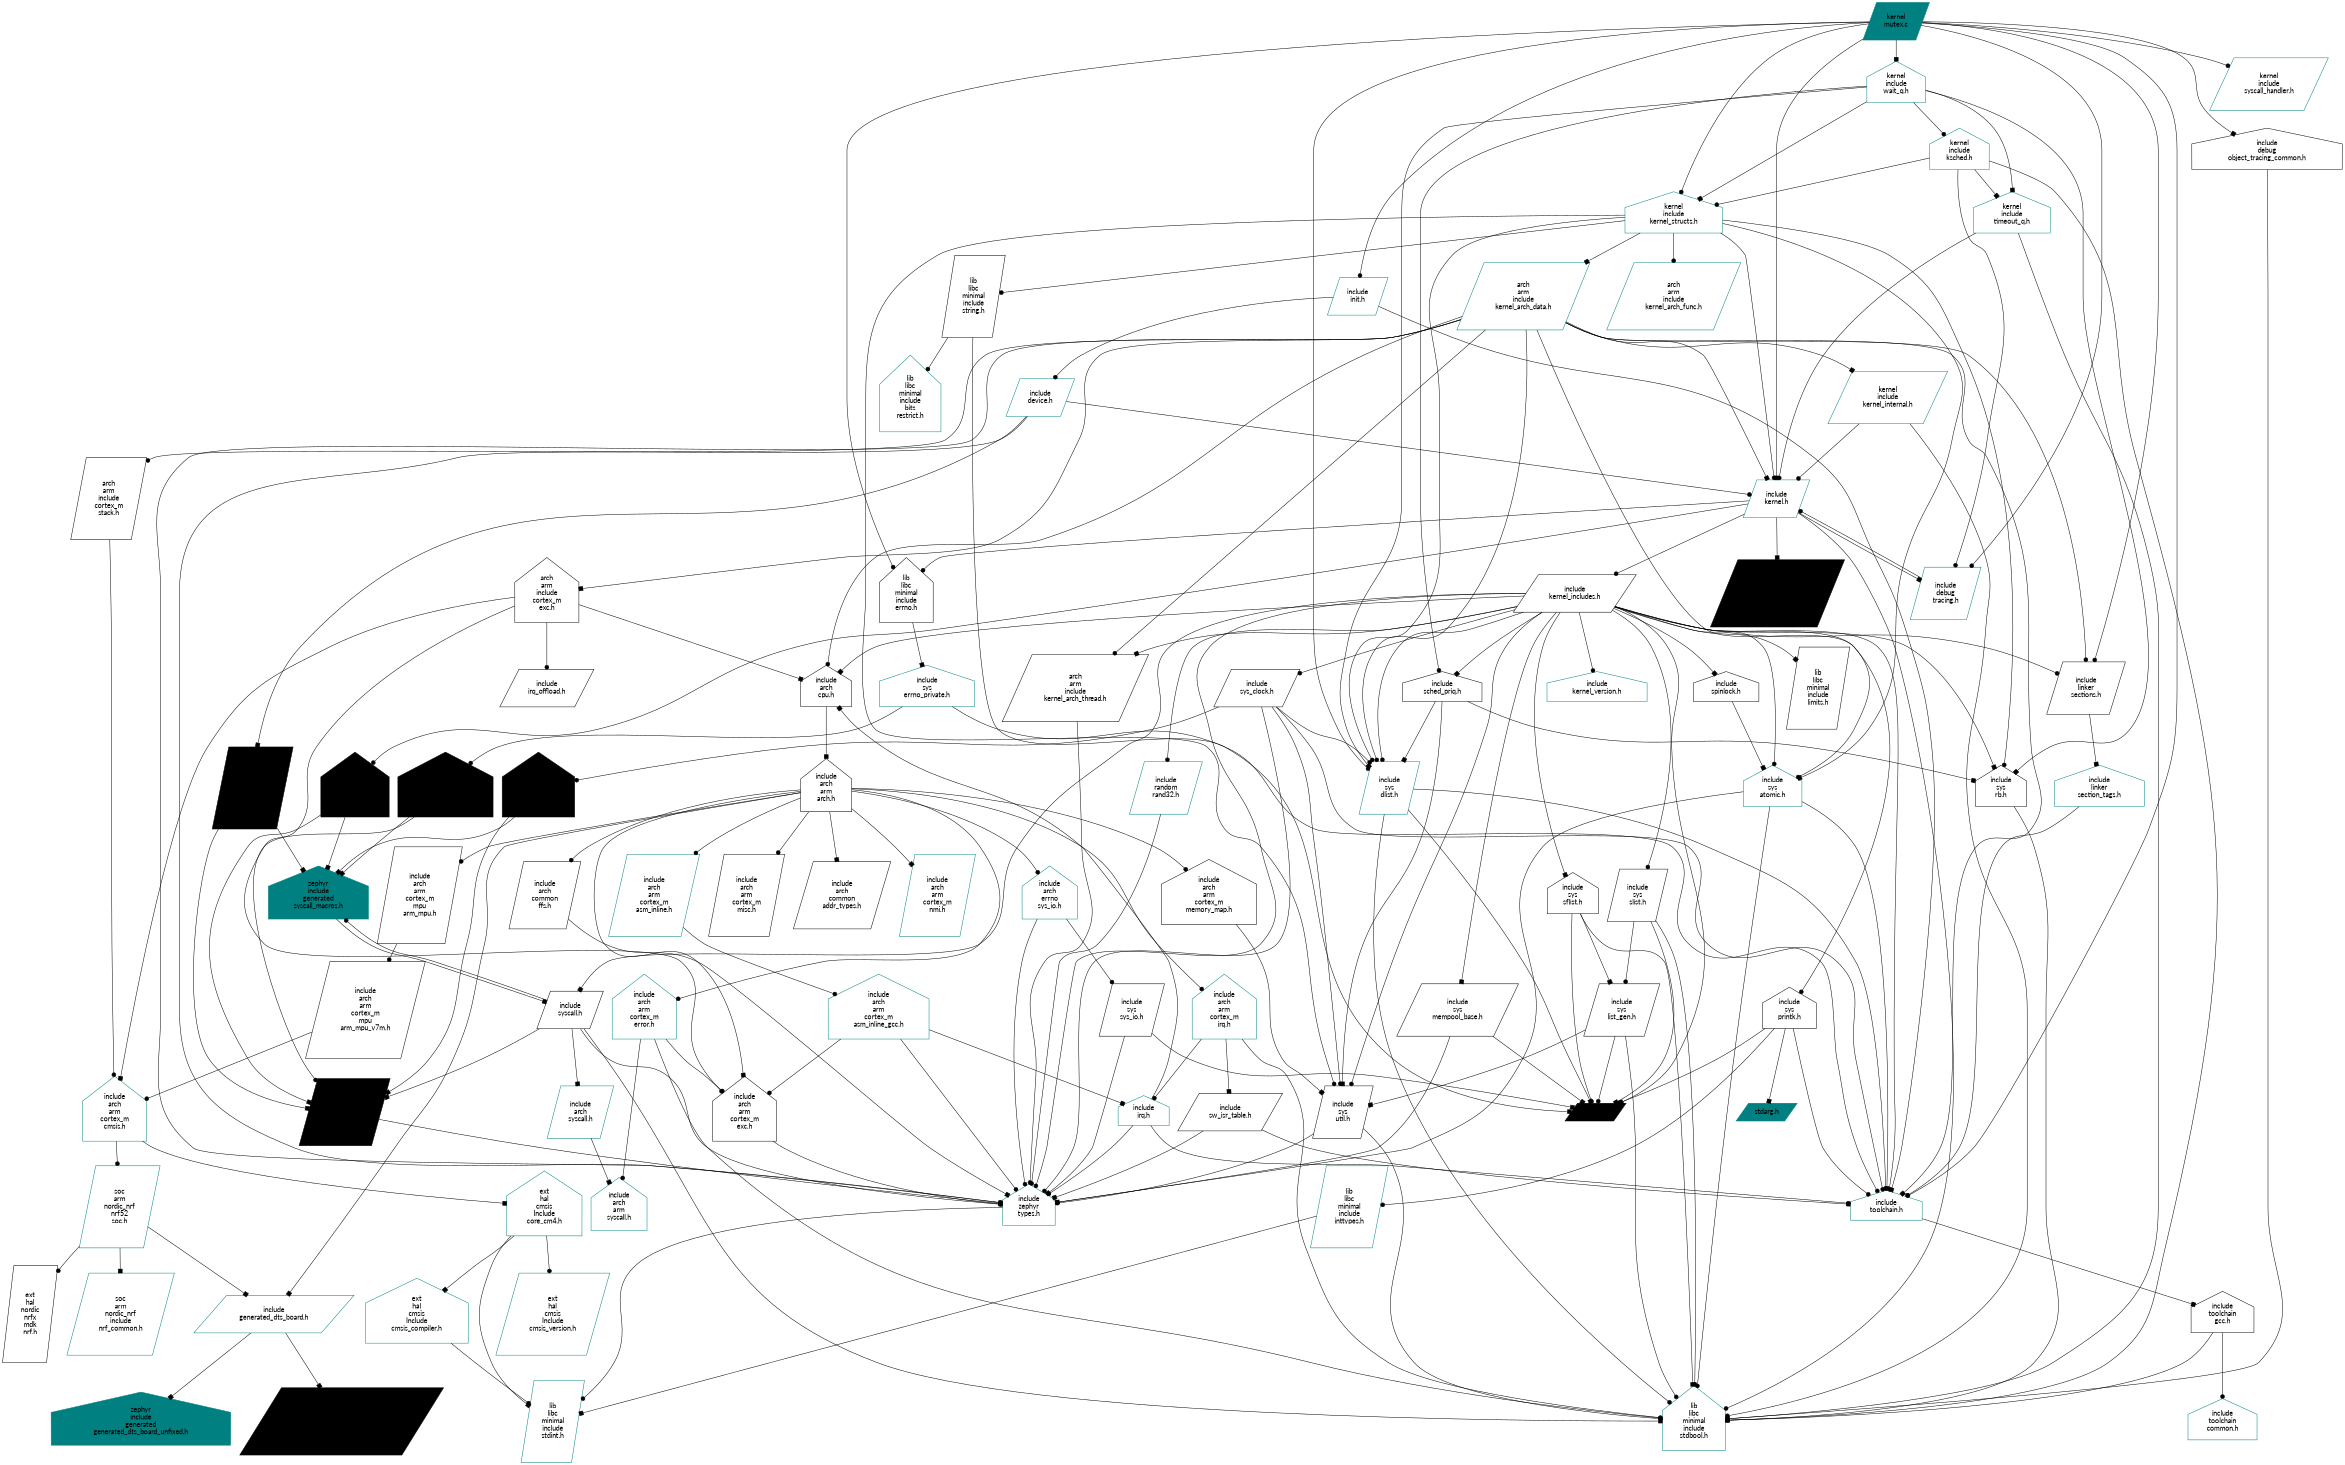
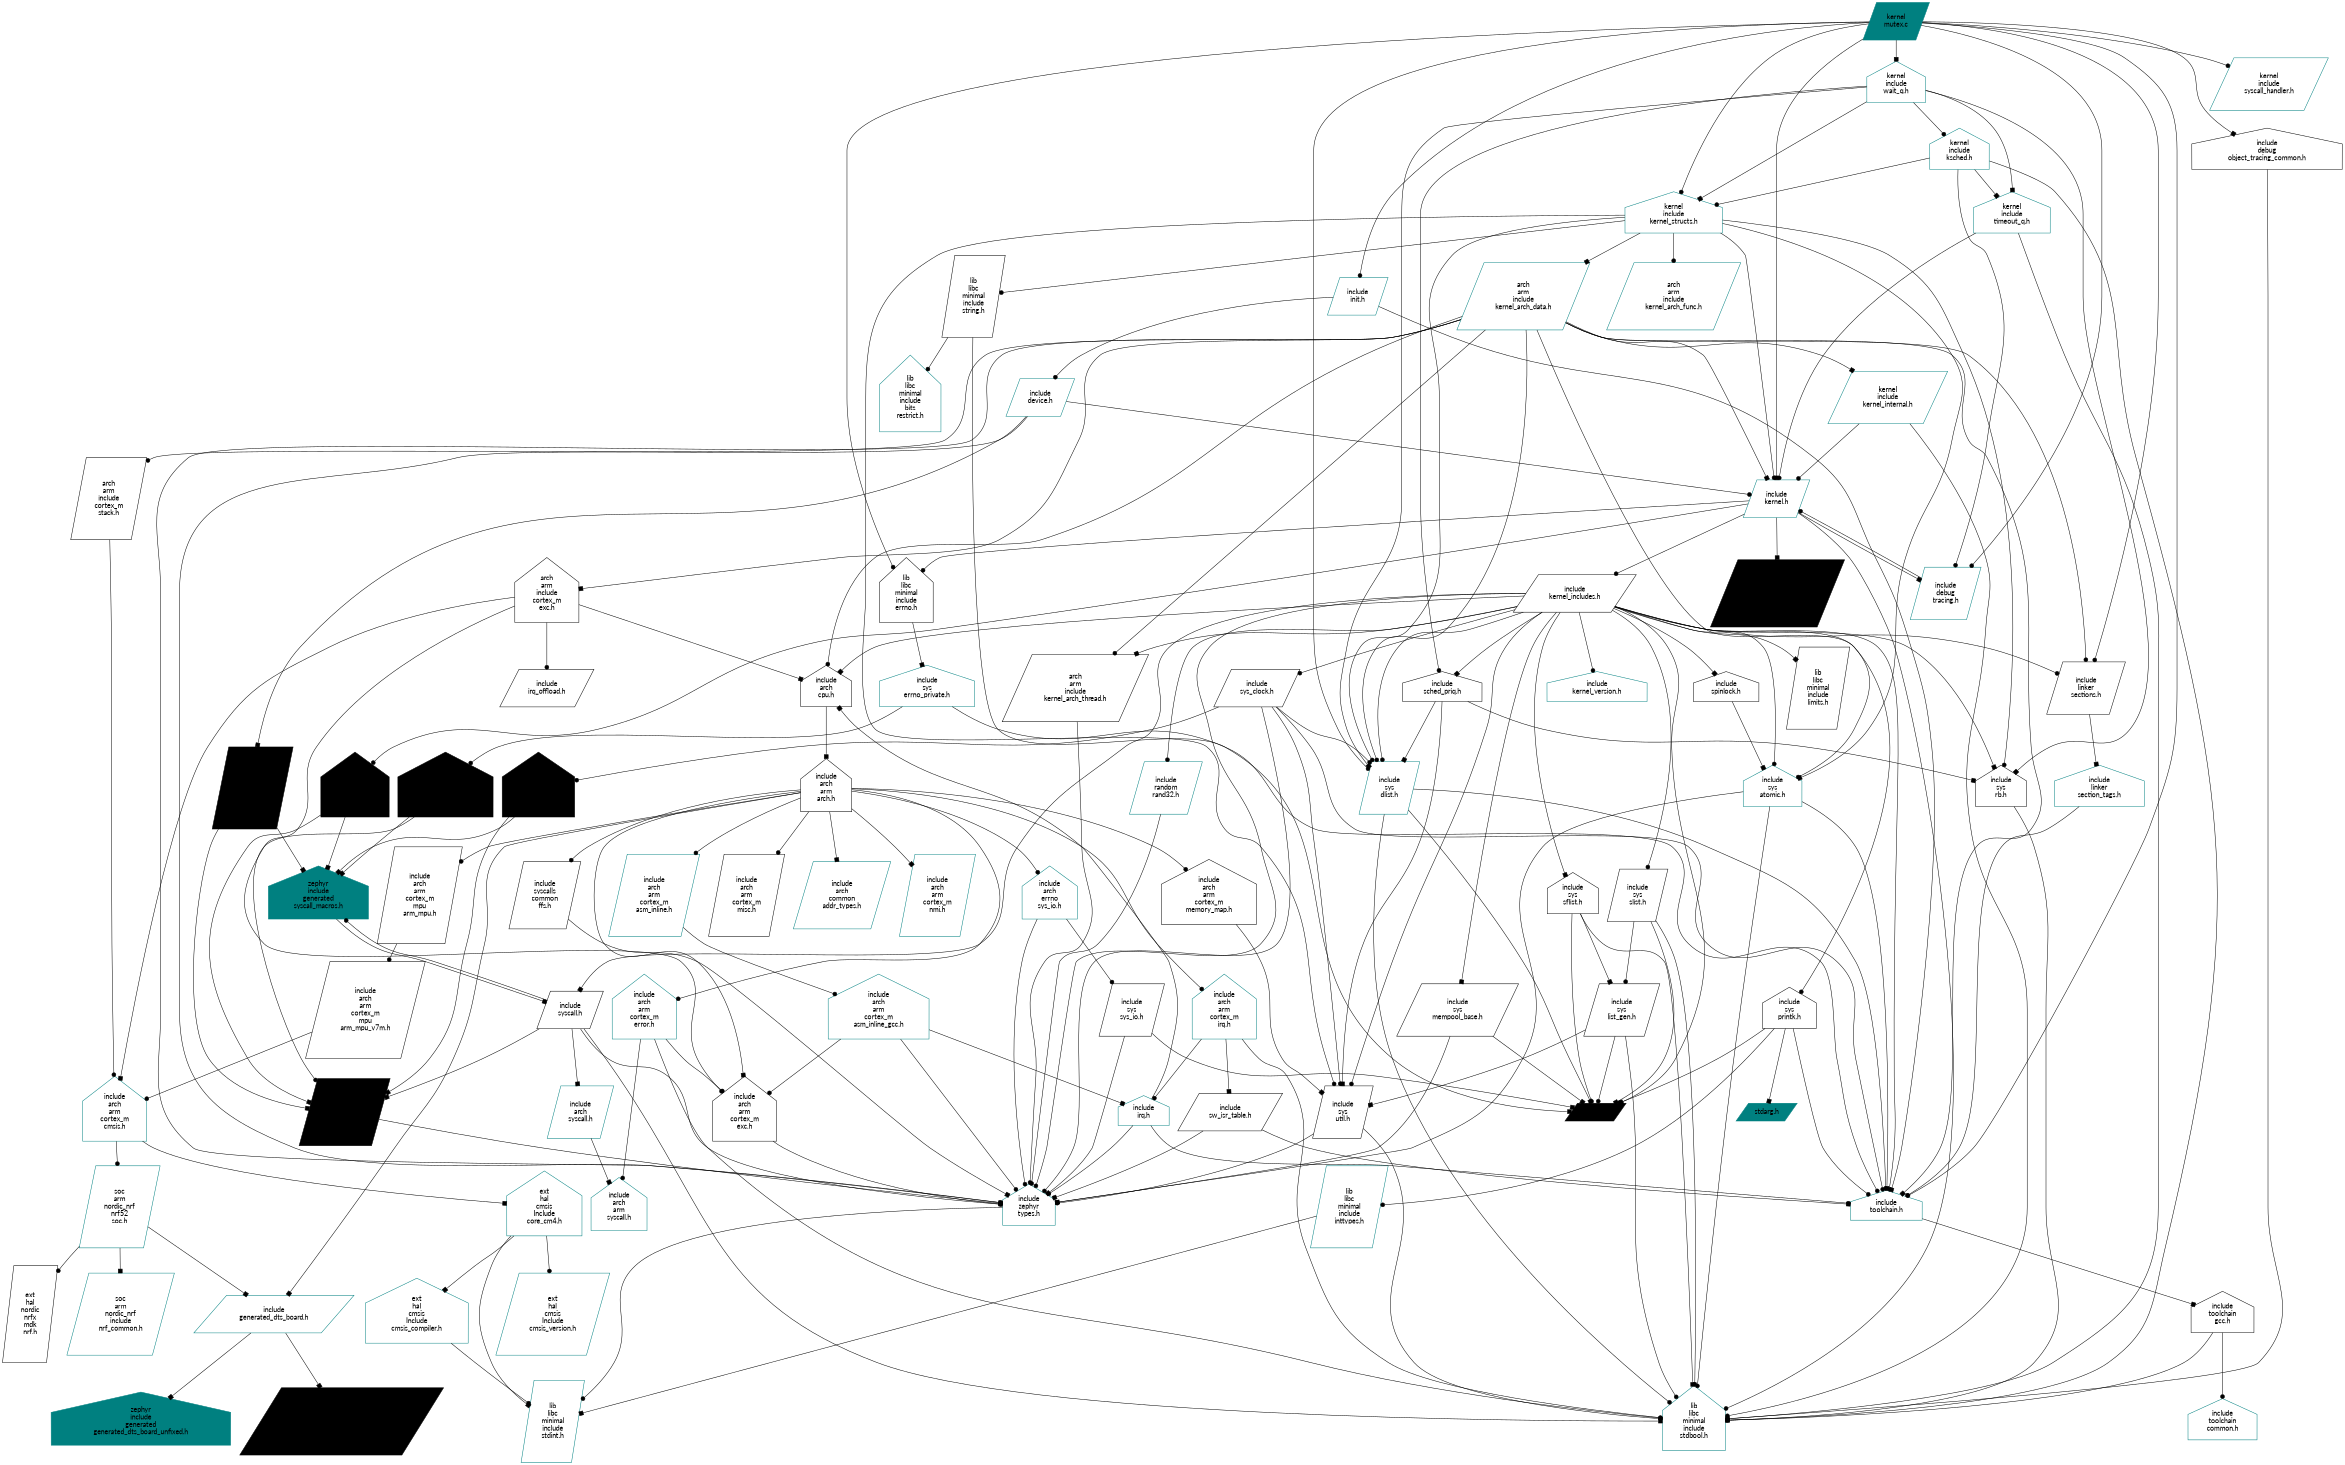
node "include arch common ffs.h": label "include arch common ffs.h" -> "include syscalls common ffs.h"
node "include arch common addr_types.h": color black -> teal
